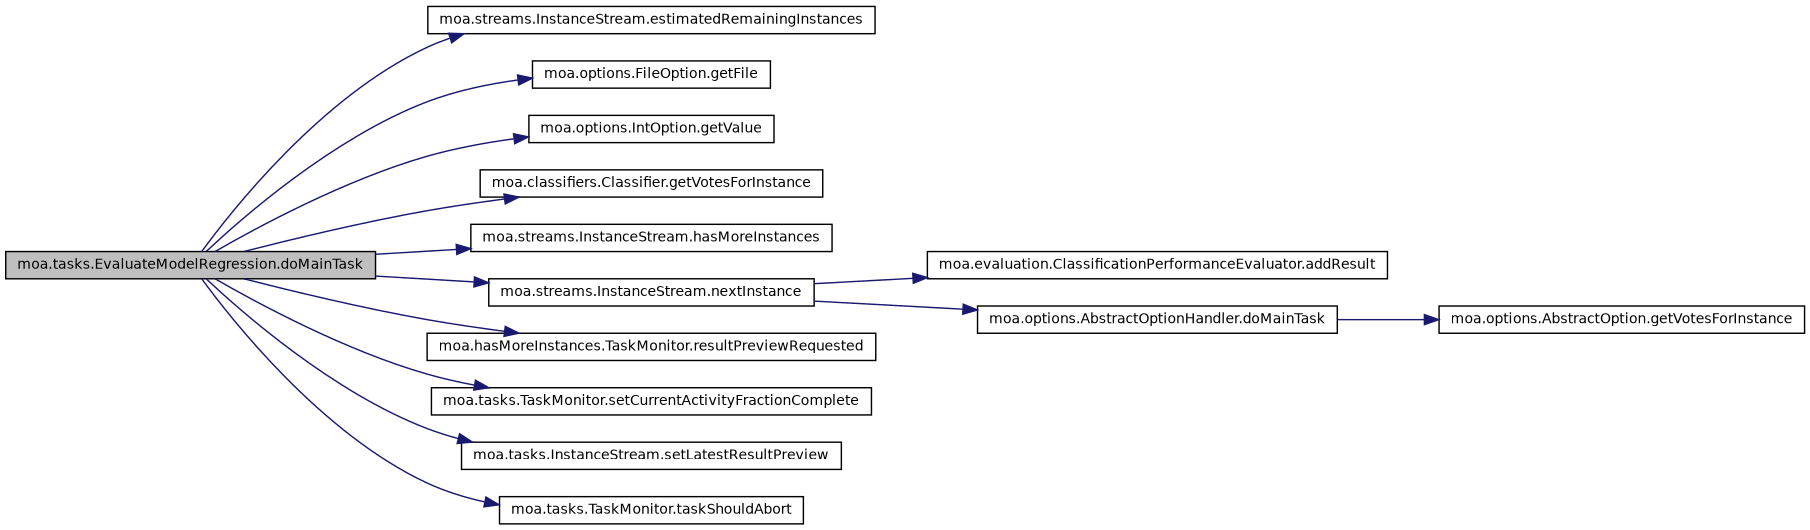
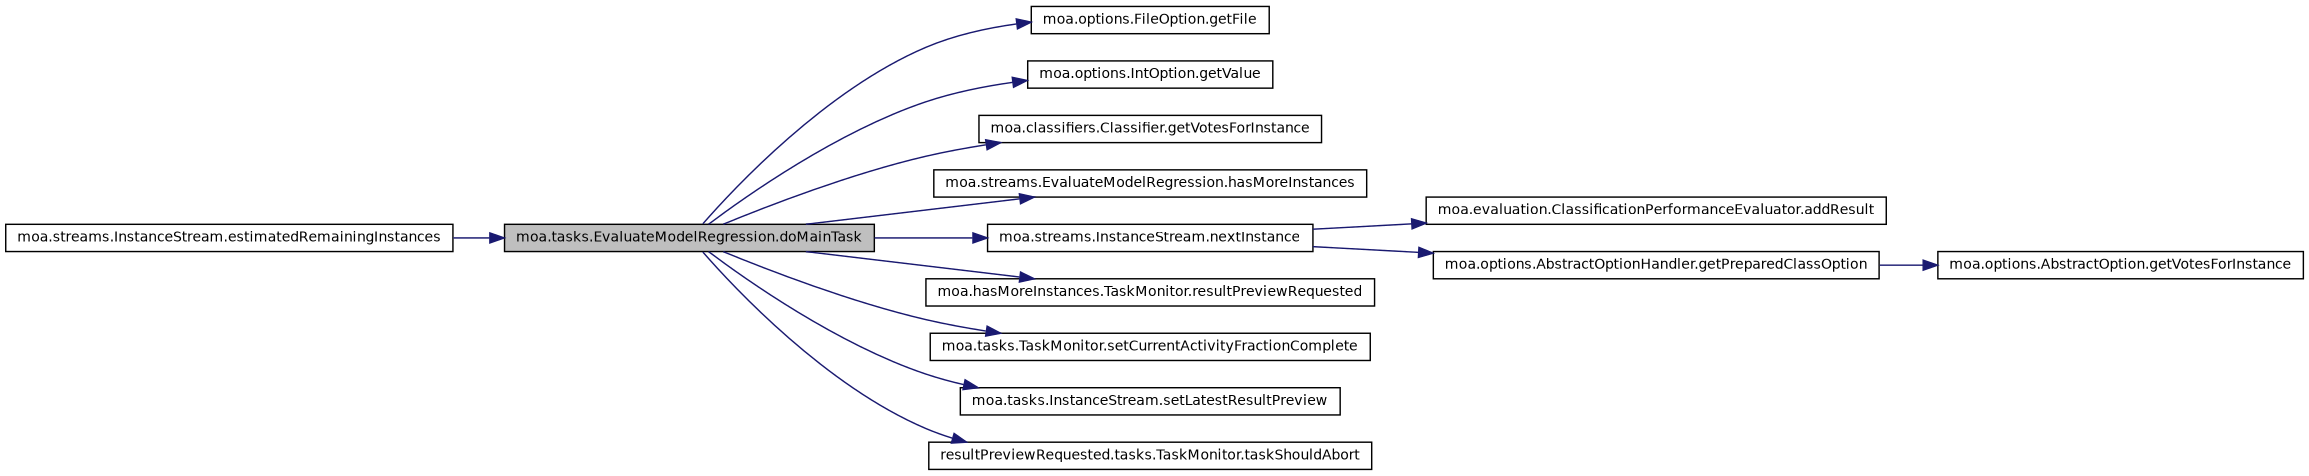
edge "moa.tasks.EvaluateModelRegression.doMainTask" -> "moa.streams.InstanceStream.estimatedRemainingInstances": reversed
node "moa.streams.InstanceStream.hasMoreInstances": label "moa.streams.InstanceStream.hasMoreInstances" -> "moa.streams.EvaluateModelRegression.hasMoreInstances"
node "moa.options.AbstractOptionHandler.doMainTask": label "moa.options.AbstractOptionHandler.doMainTask" -> "moa.options.AbstractOptionHandler.getPreparedClassOption"
node "moa.tasks.TaskMonitor.taskShouldAbort": label "moa.tasks.TaskMonitor.taskShouldAbort" -> "resultPreviewRequested.tasks.TaskMonitor.taskShouldAbort"
